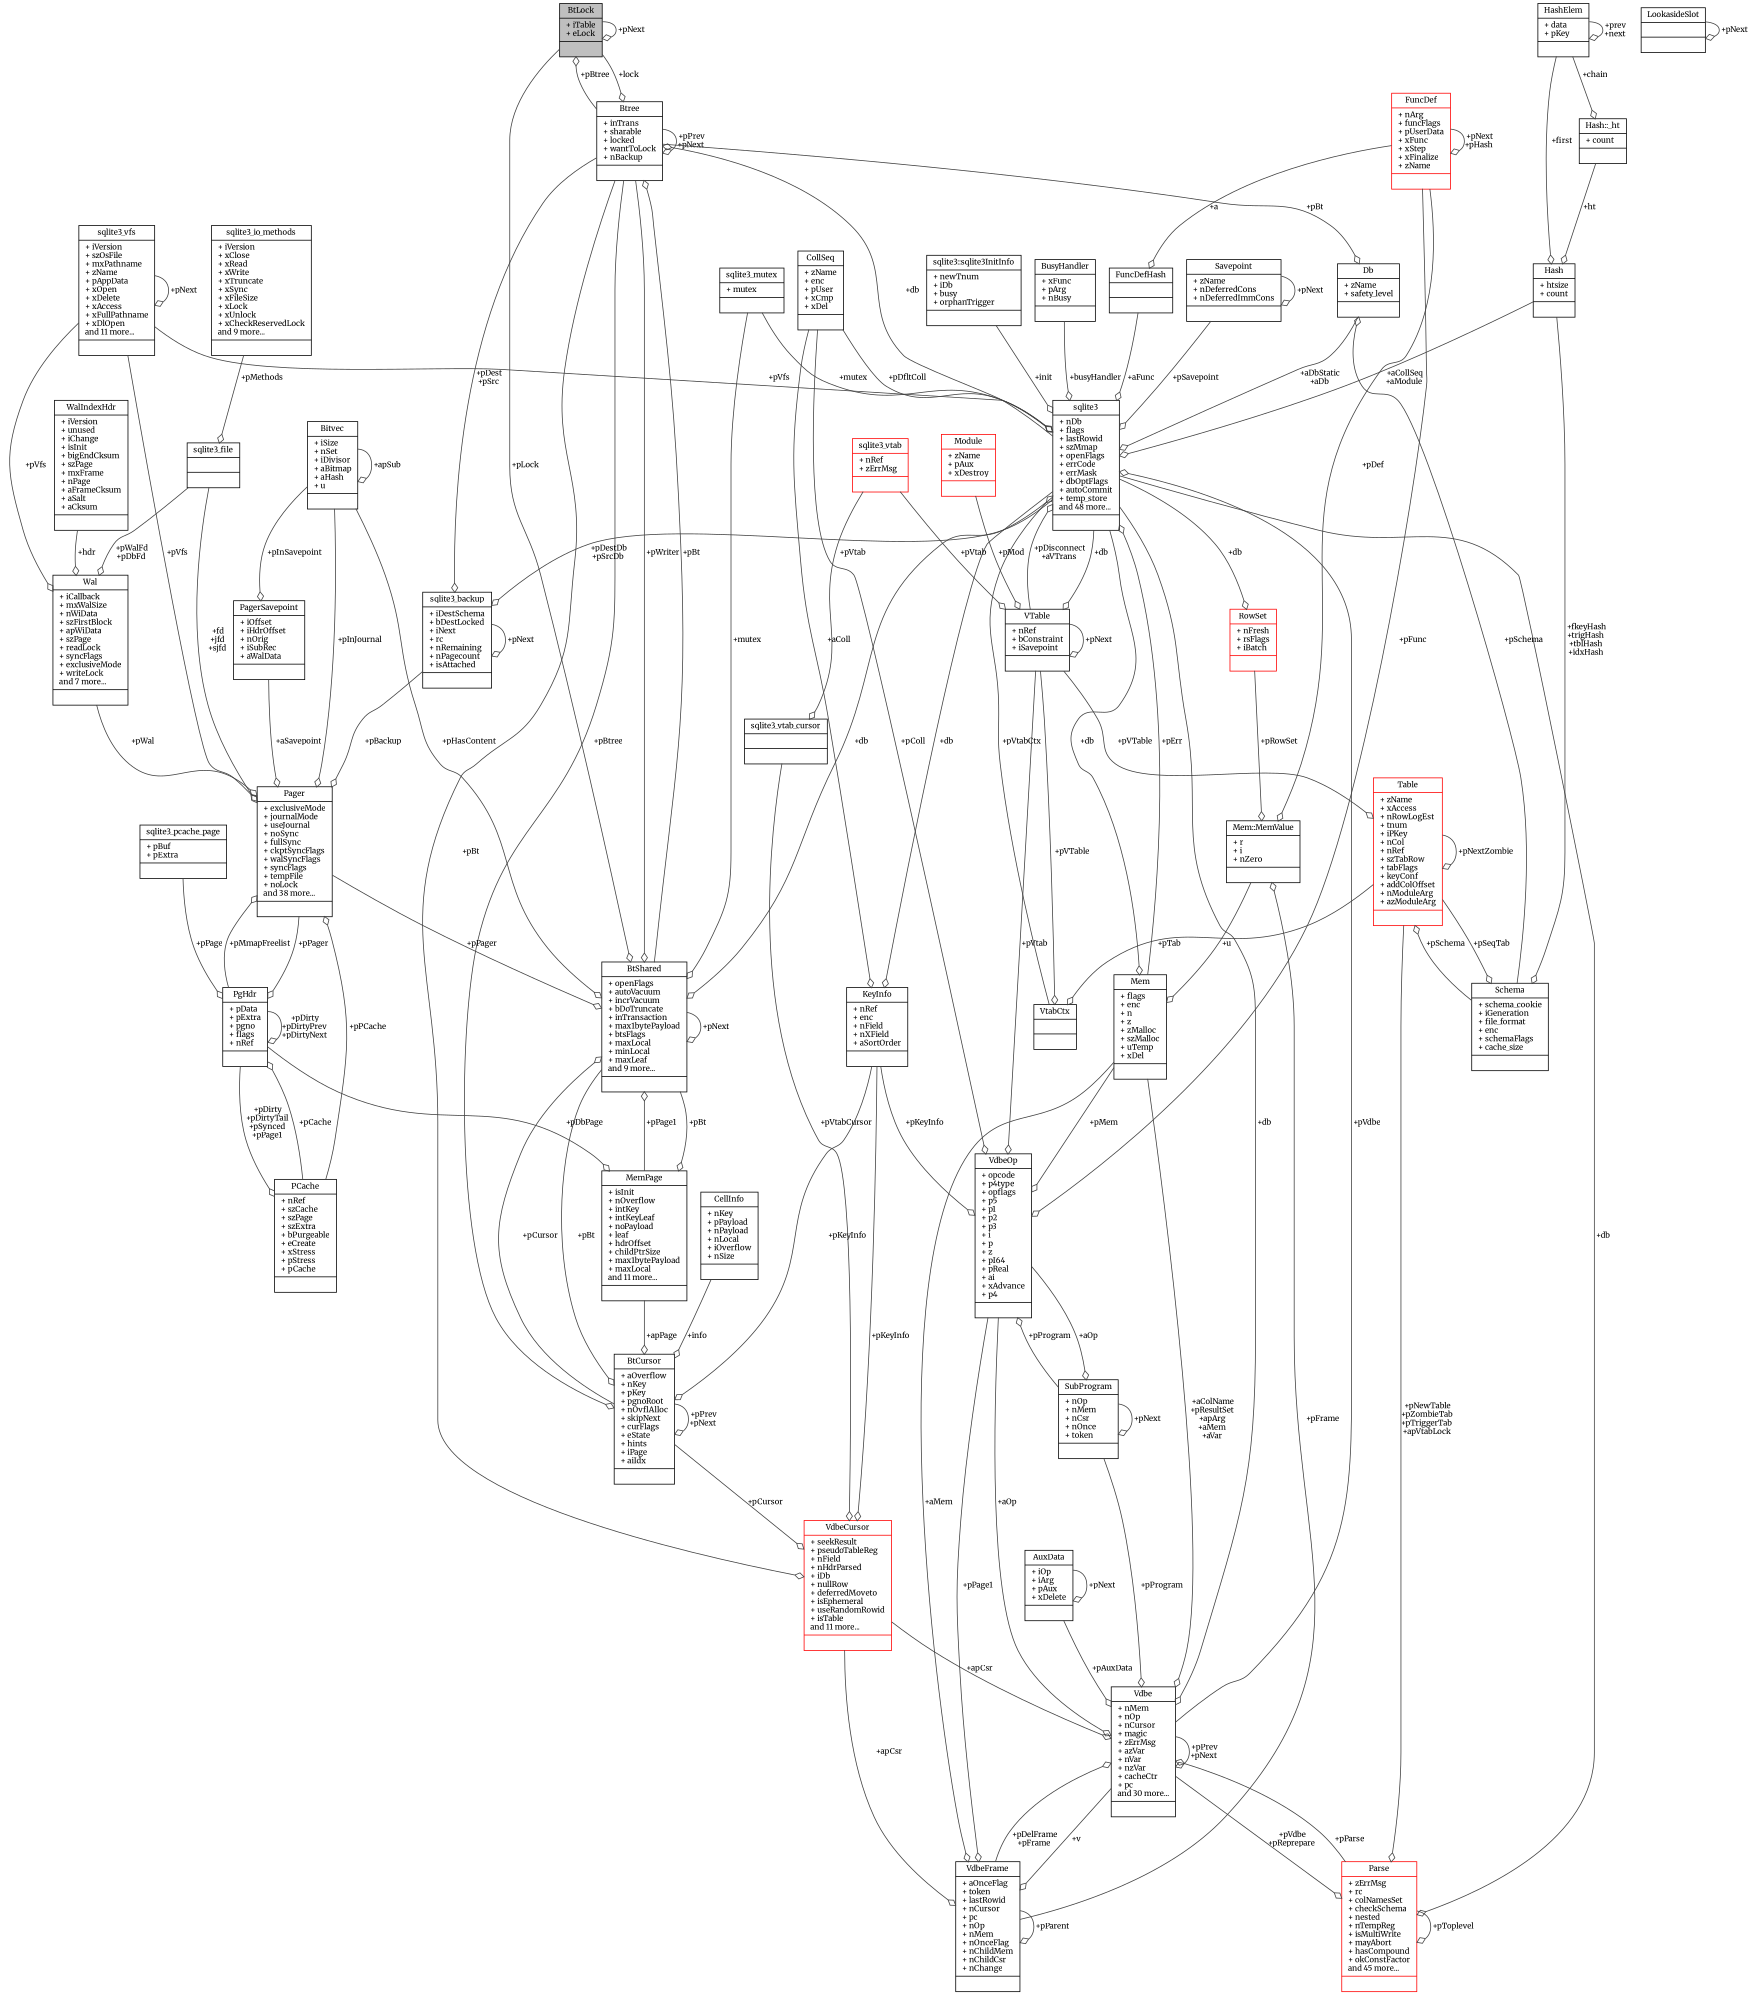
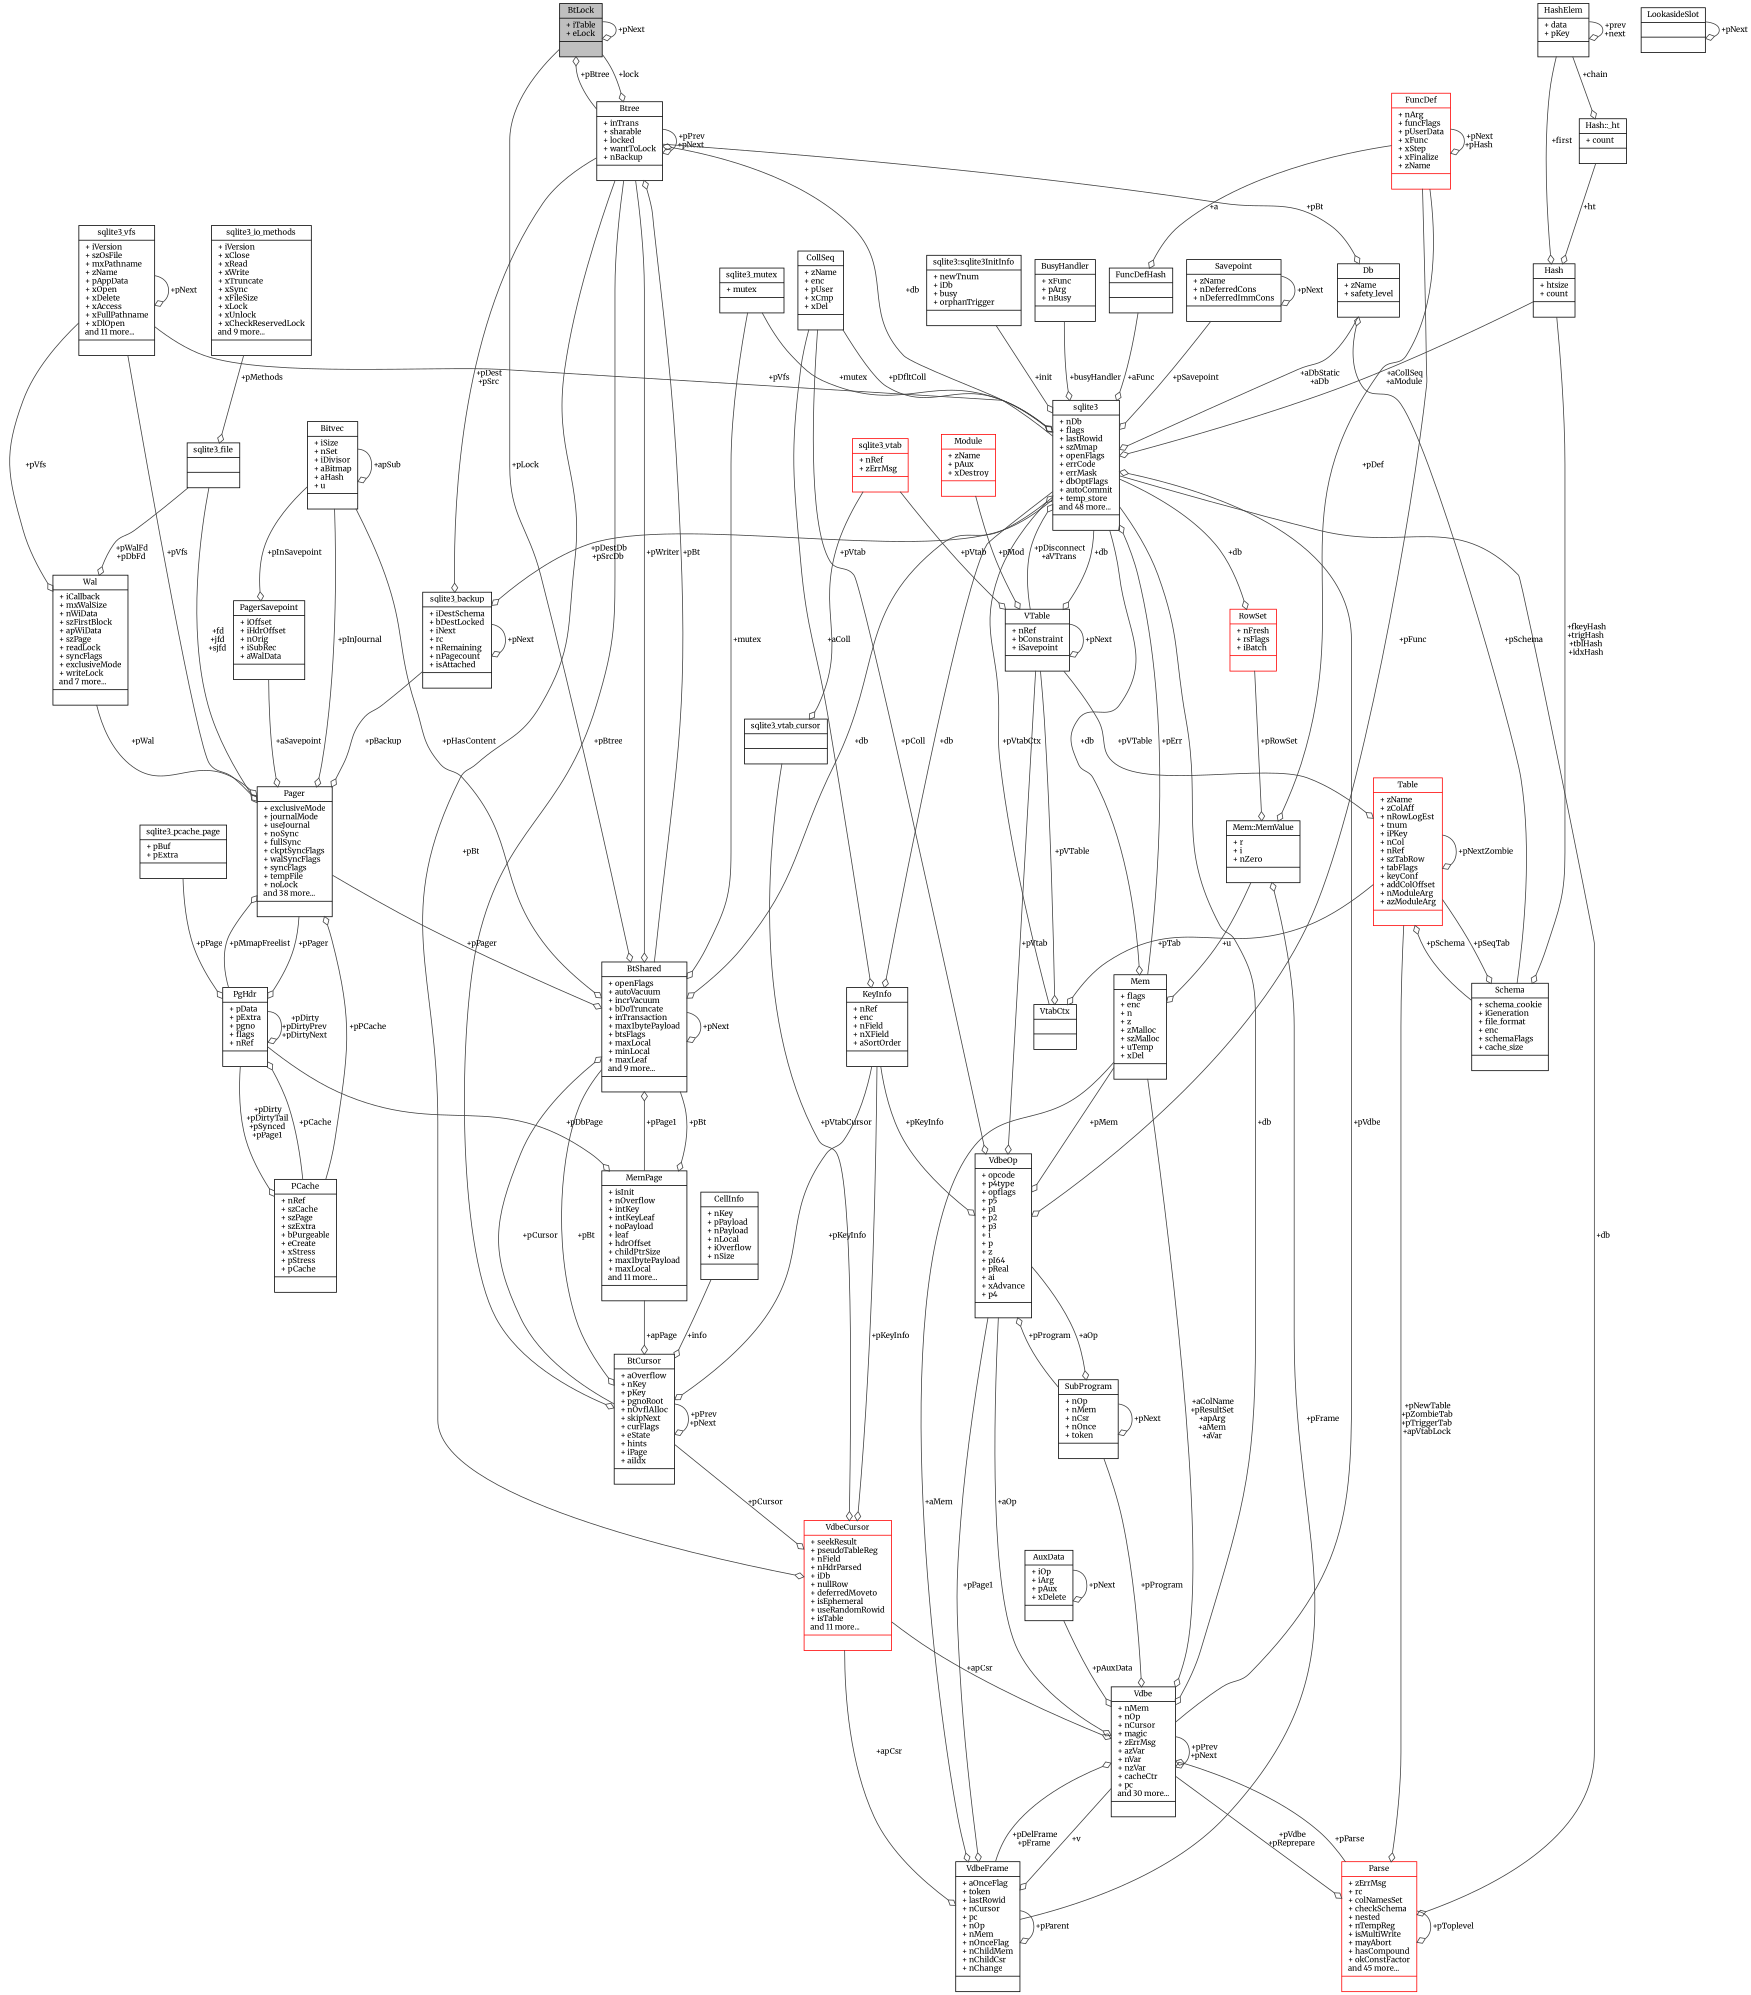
node "WalIndexHdr": removed
node "Table": text "+ xAccess" -> "+ zColAff"
